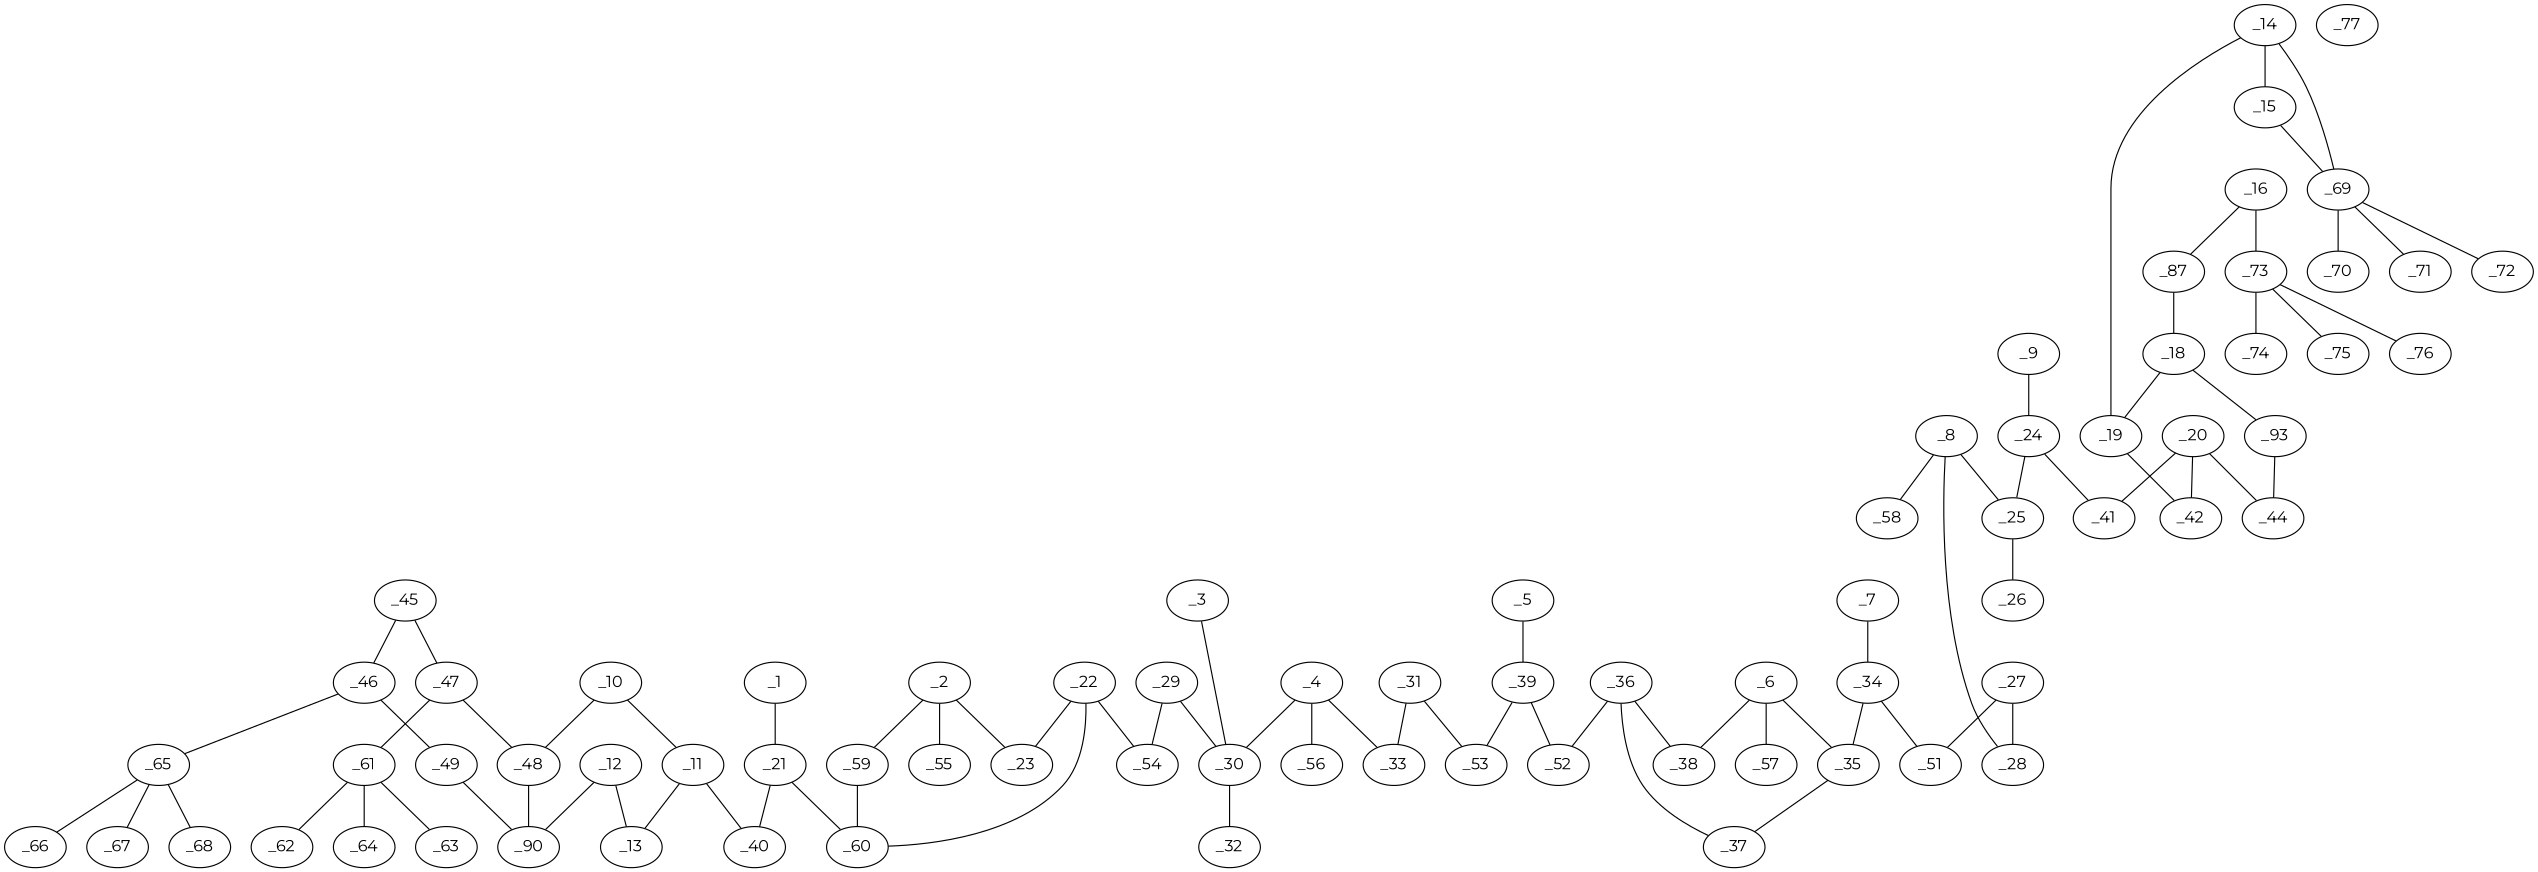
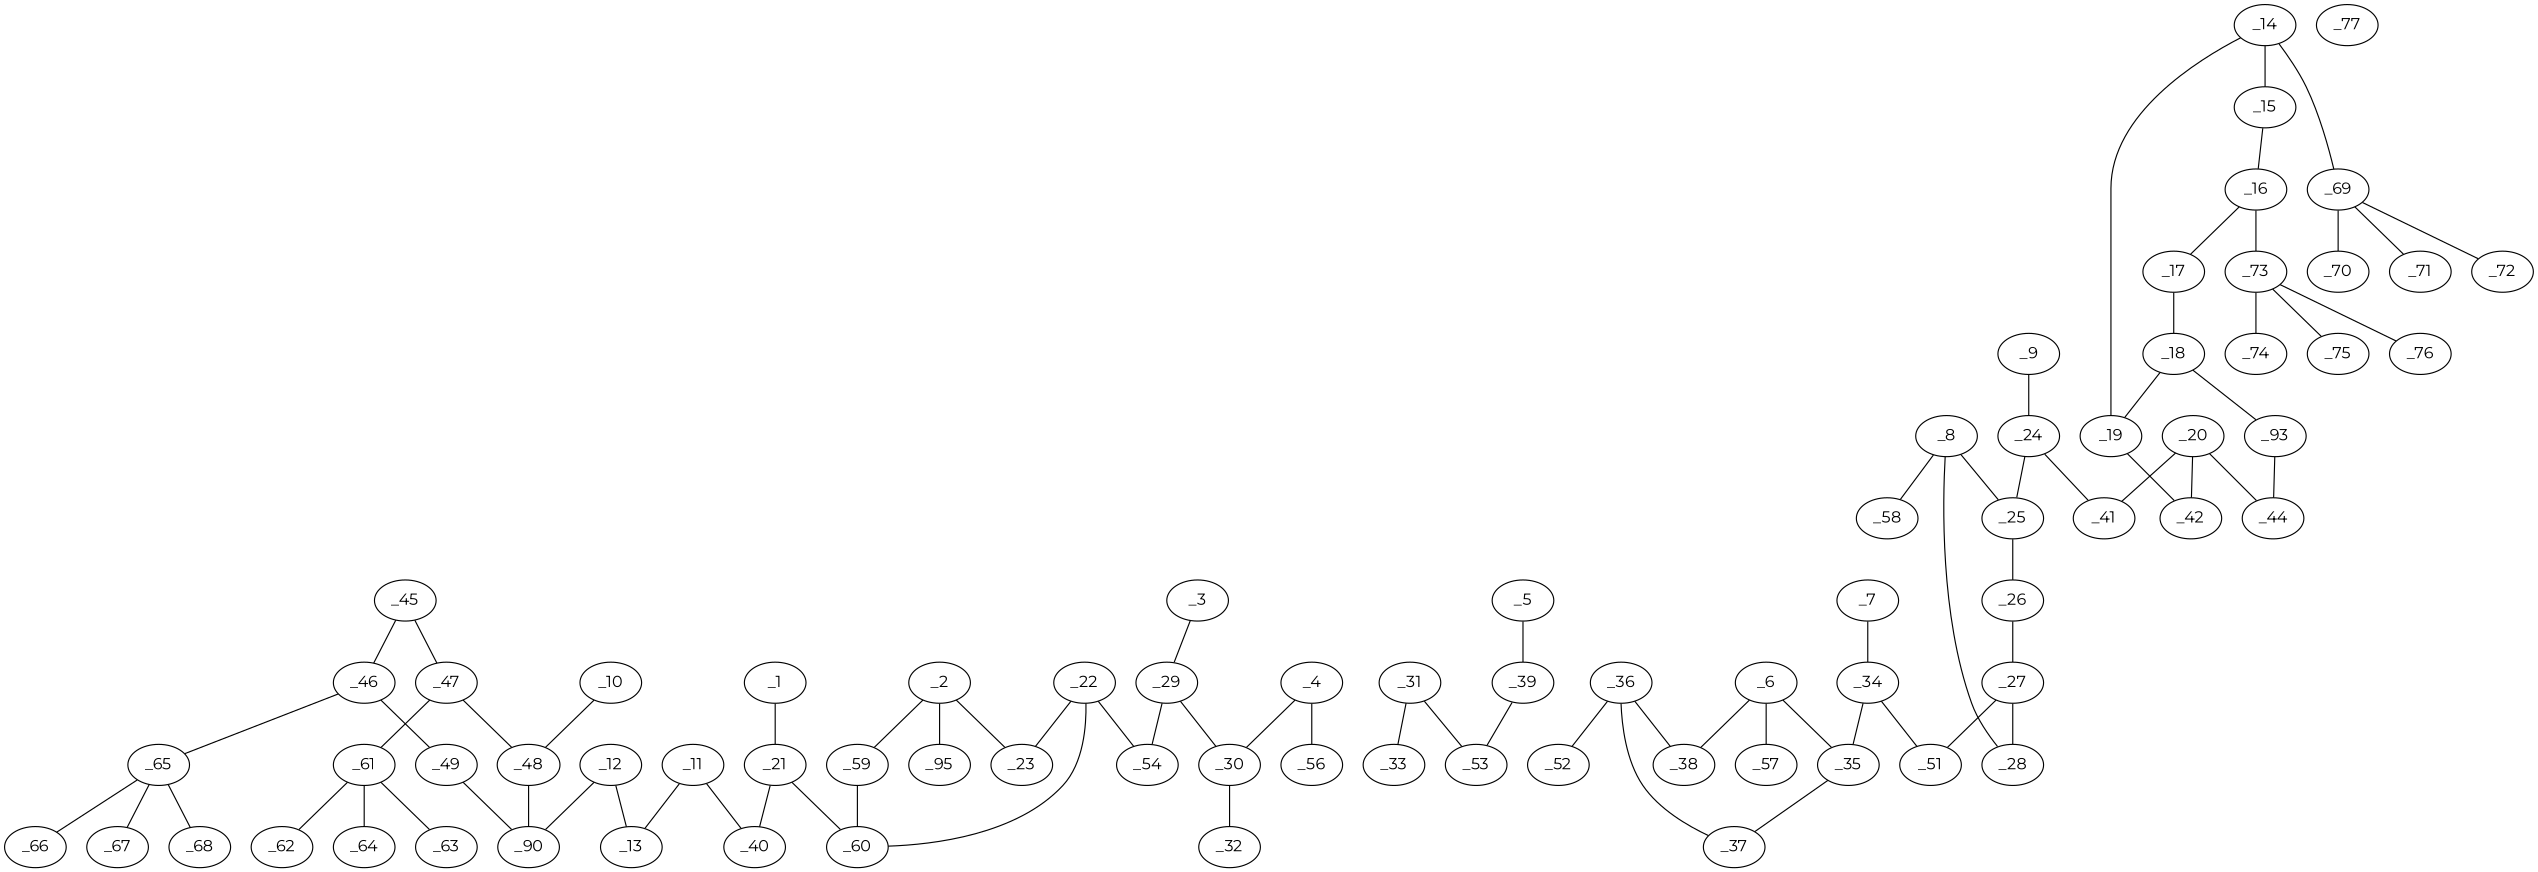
edge "_15" -- "_69": now "_15" -- "_16"
node "_87": label "_87" -> "_17"
edge "_26" -- "_27": added
edge "_3" -- "_30": now "_3" -- "_29"
edge "_10" -- "_11": removed
edge "_4" -- "_33": removed
edge "_39" -- "_52": removed
node "_55": label "_55" -> "_95"
